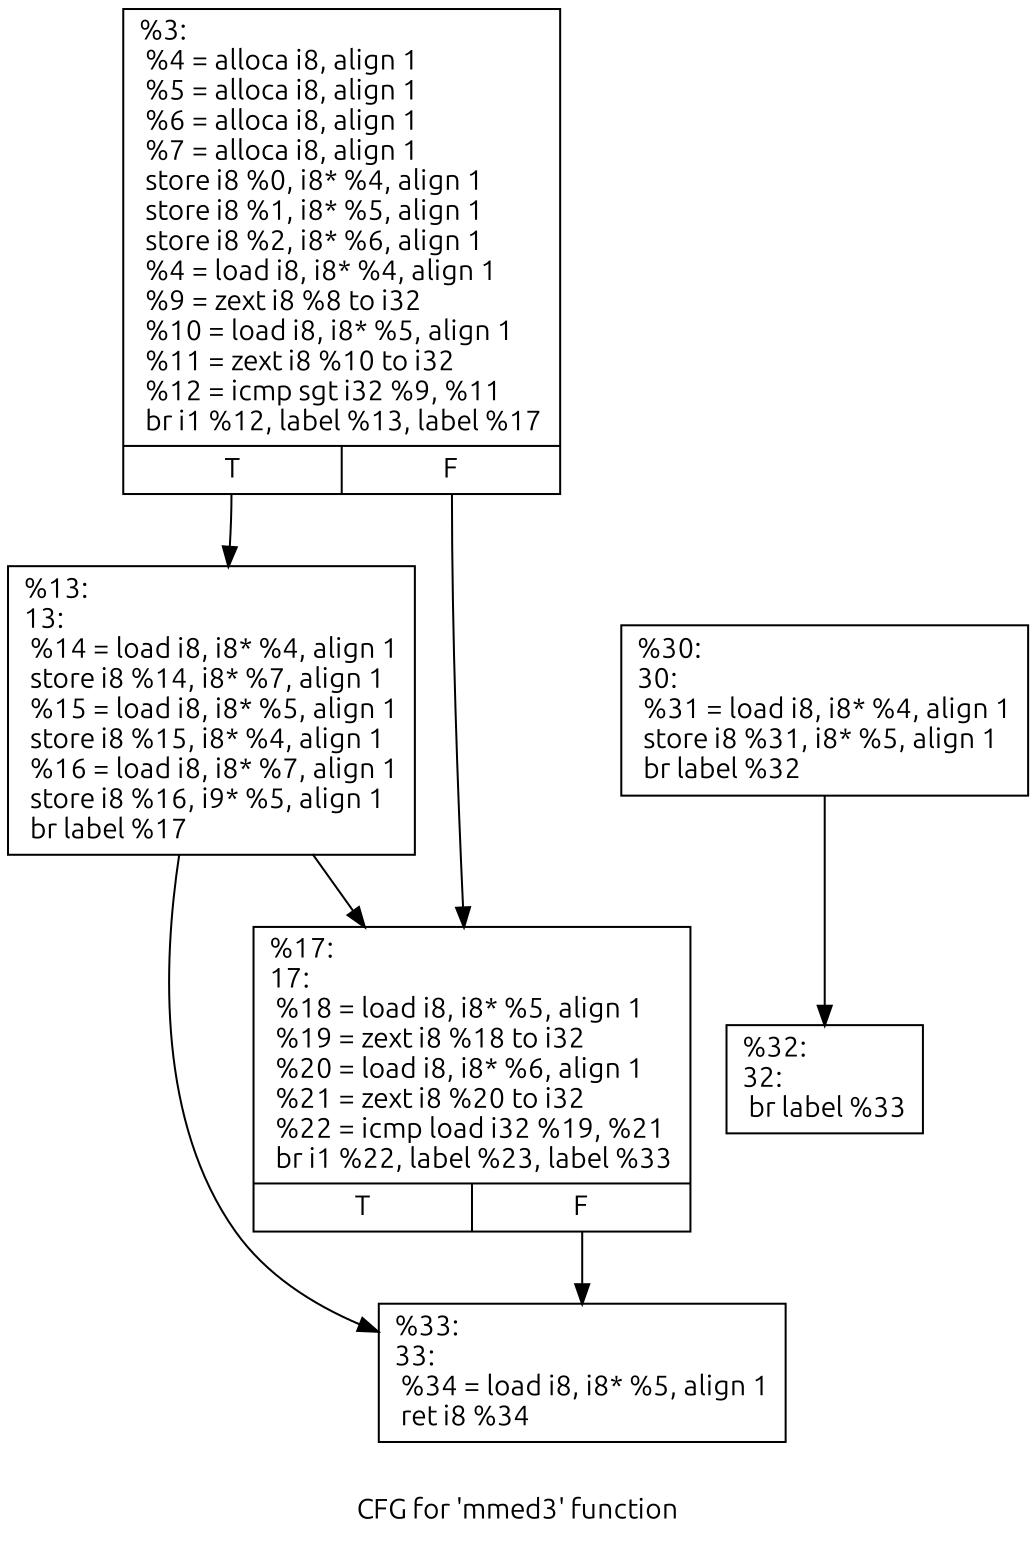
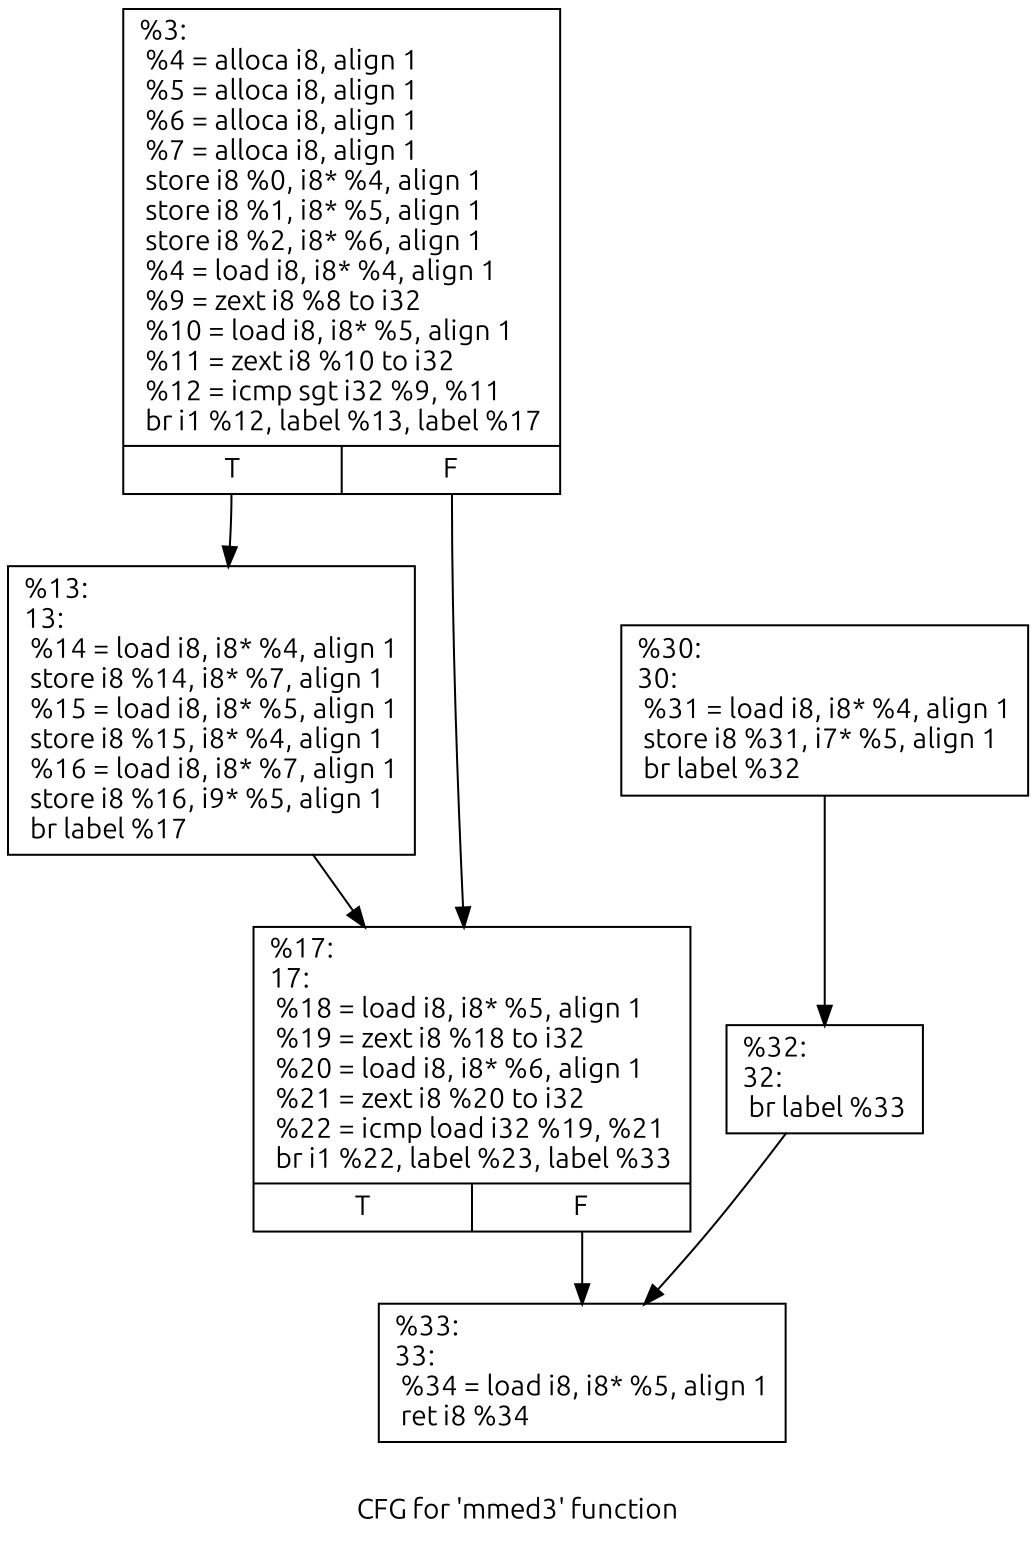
node "%30:": text "store i8 %31, i8* %5, align 1" -> "store i8 %31, i7* %5, align 1"
edge "%13:" -> "%33:": now "%32:" -> "%33:"
